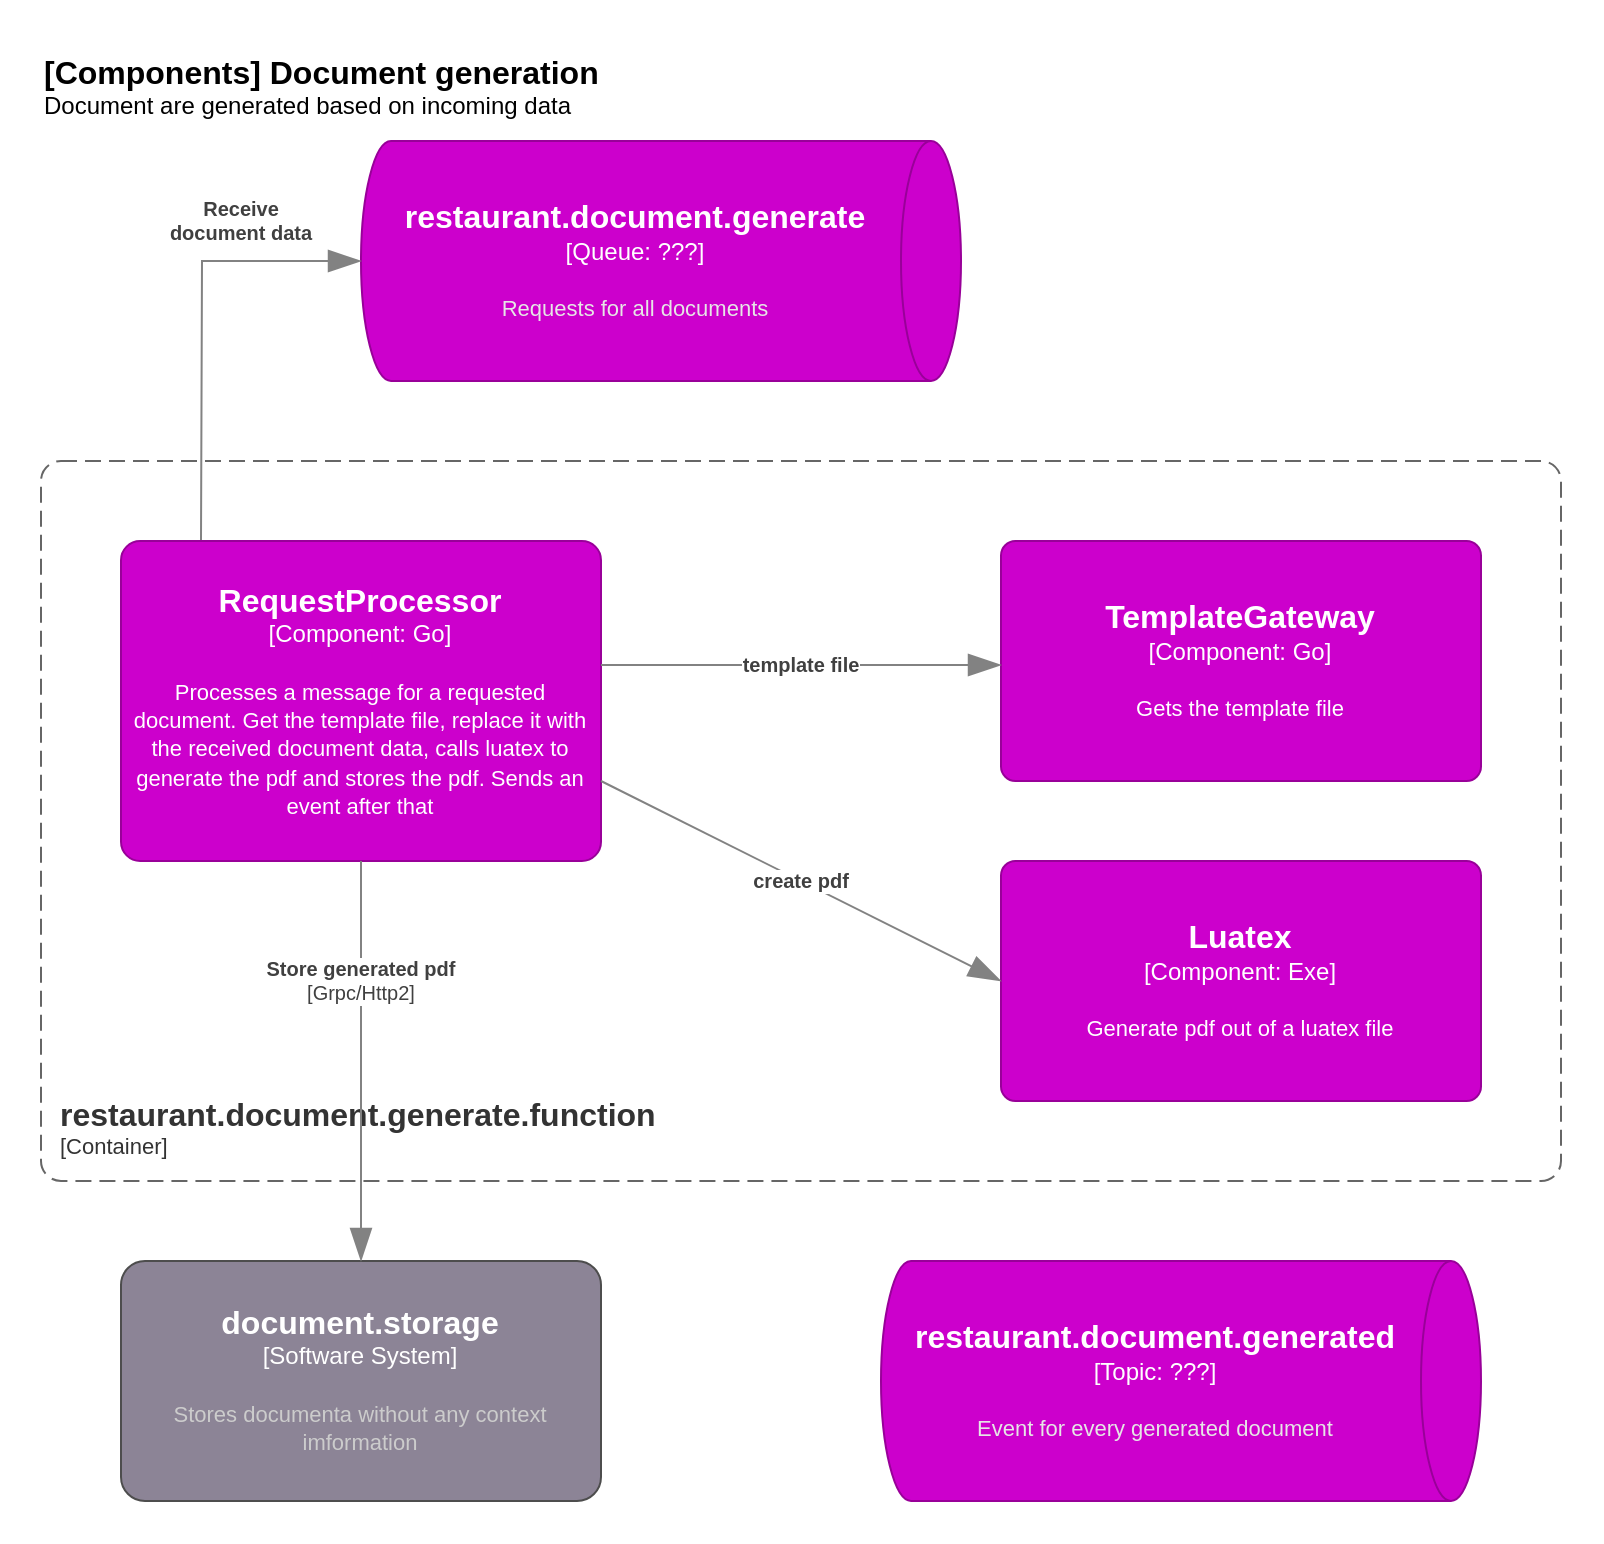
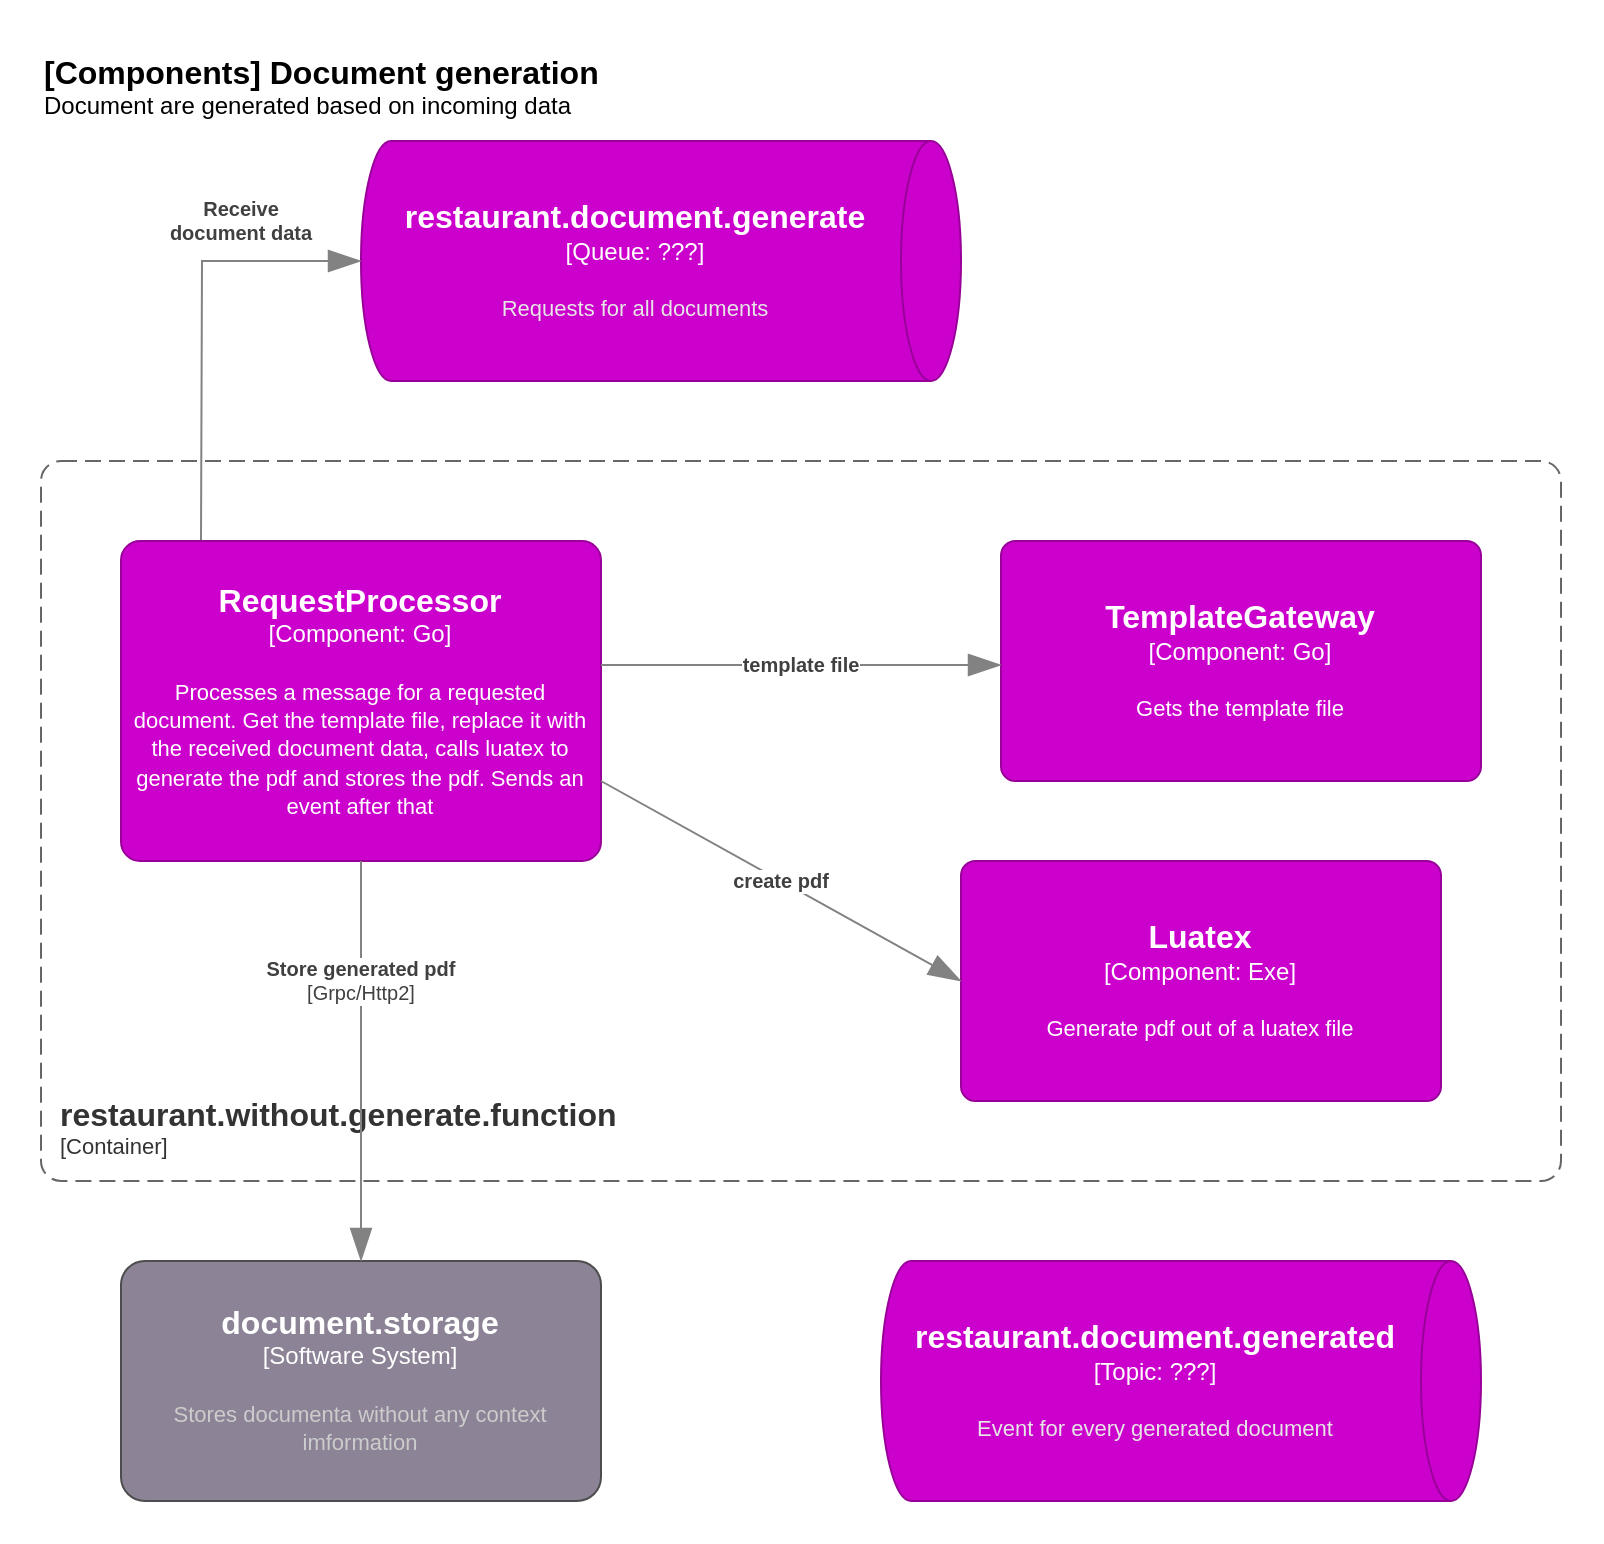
node "Luatex [Component: Exe] Generate pdf out of a luatex file": moved (1241, 981) -> (1201, 981)
node "restaurant.document.generate.function [Container]": label "restaurant.document.generate.function [Container]" -> "restaurant.without.generate.function [Container]"
